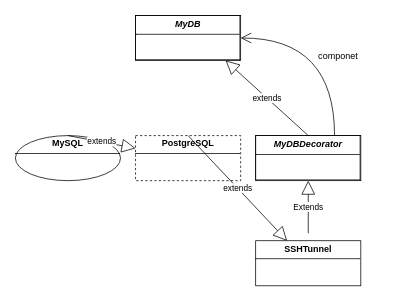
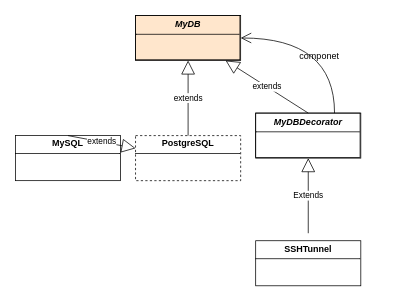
node "MyDB": fillcolor #ffffff -> #ffe6cc
node "componet": moved (338, 57) -> (319, 57)
node "MySQL": shape ellipse -> rectangle
node "MyDBDecorator": moved (308, 158) -> (308, 135)
edge "PostgreSQL" -> "SSHTunnel": now "PostgreSQL" -> "MyDB"
